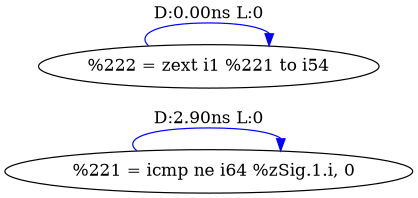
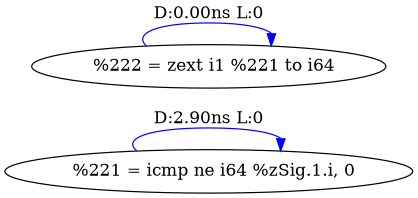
node "%222 = zext i1 %221 to i54": label "%222 = zext i1 %221 to i54" -> "%222 = zext i1 %221 to i64"
